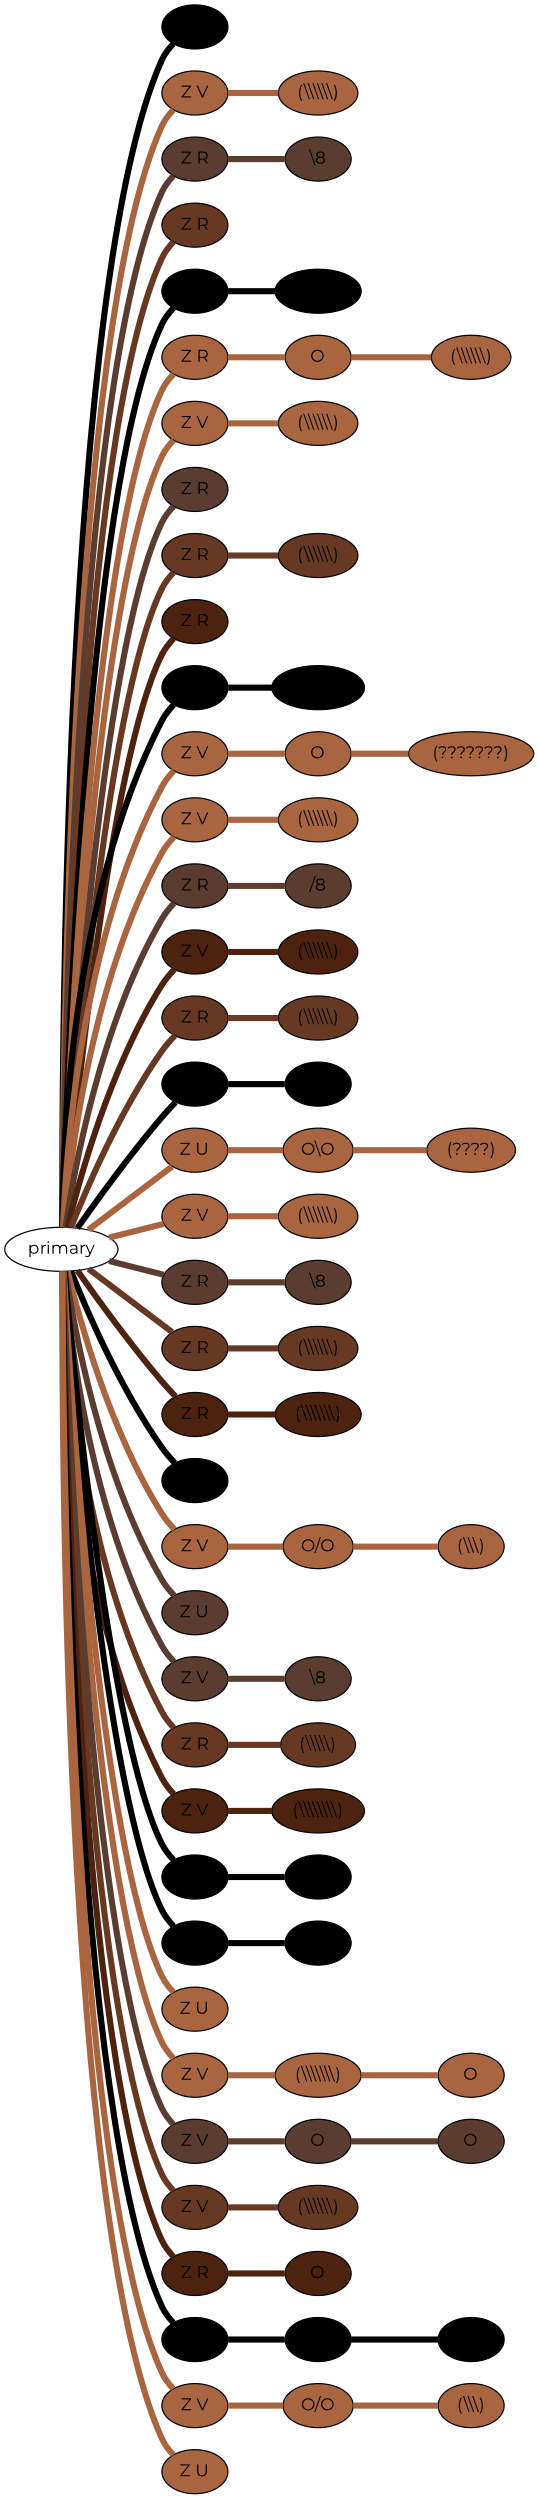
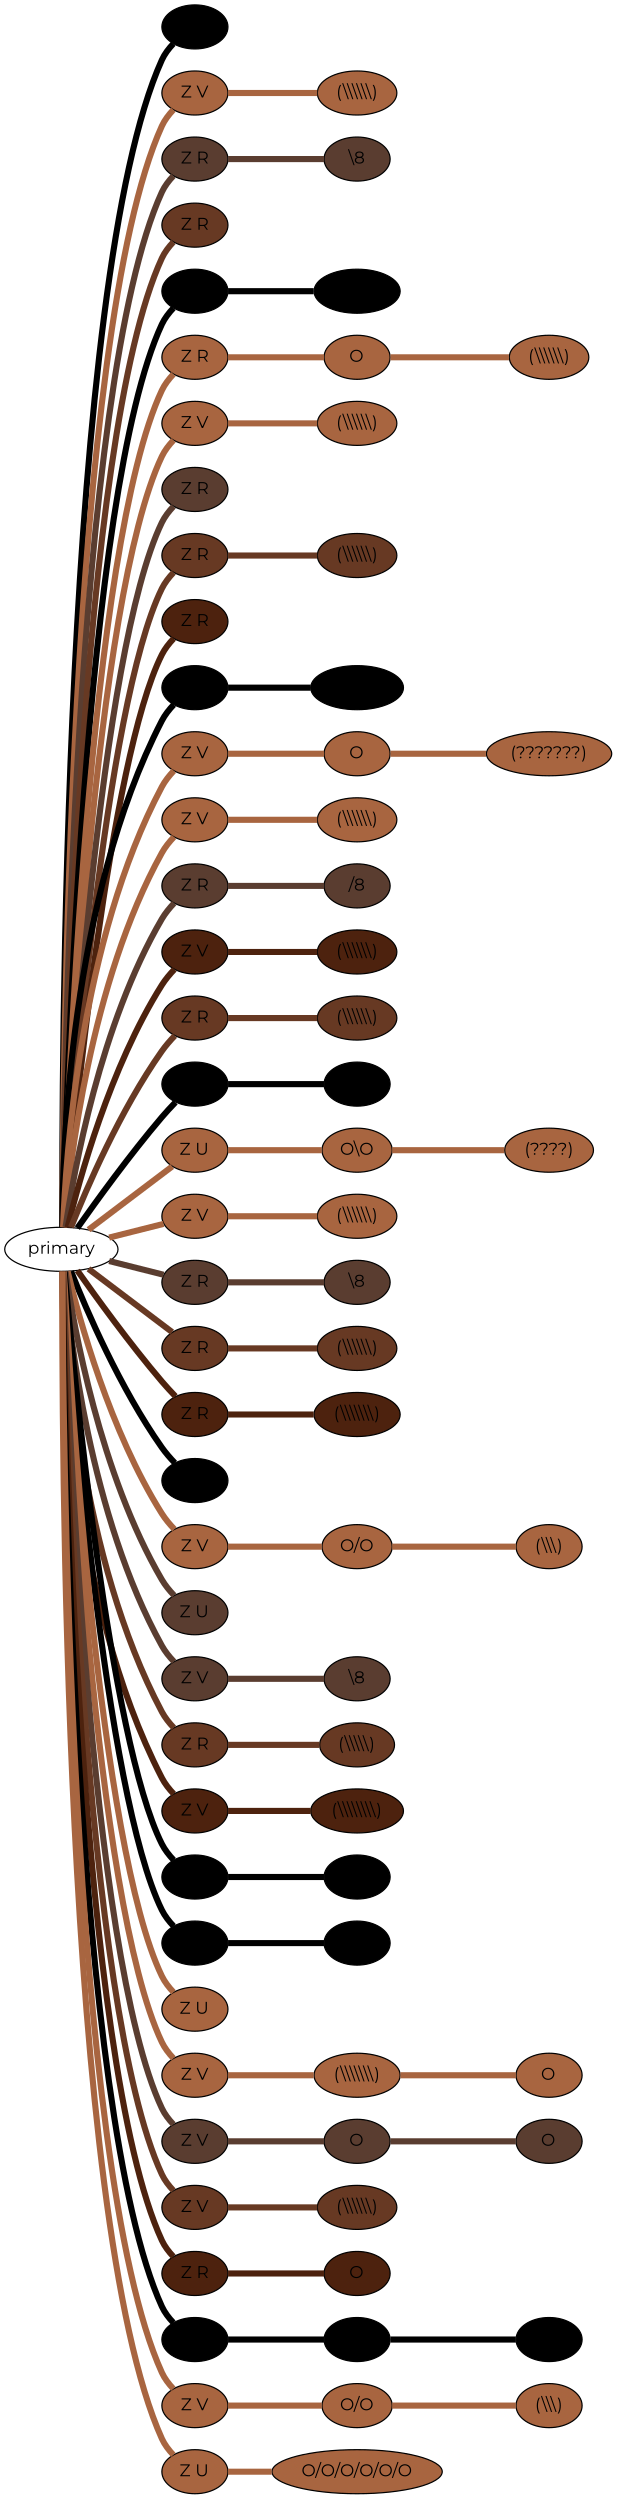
node "O/O/O/O/O/O": added
